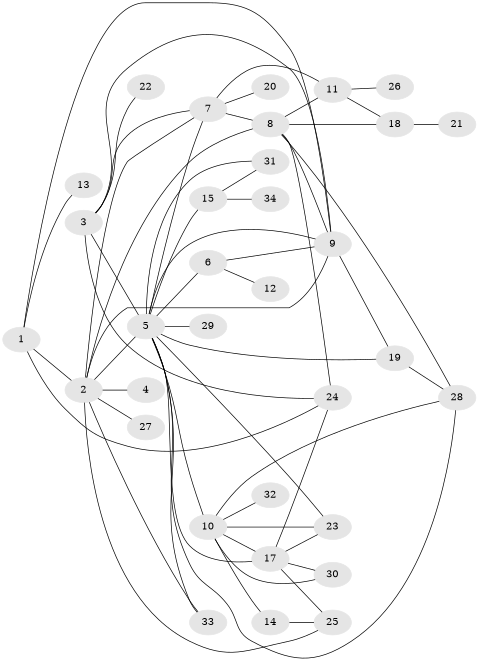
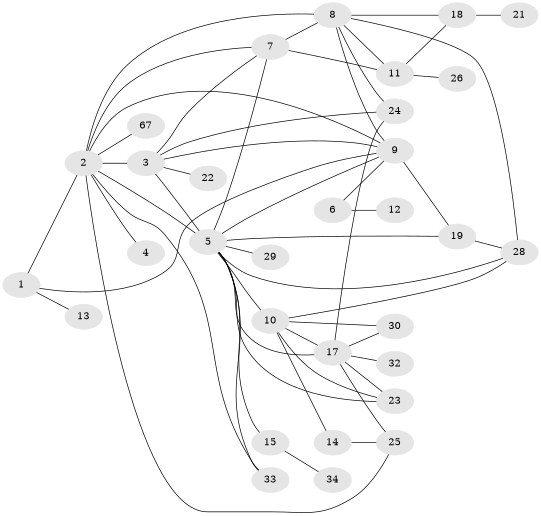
node "20": removed
node "31": removed
edge "2" -- "3": added
edge "6" -- "5": removed
node "27": label "27" -> "67"
edge "1" -- "24": removed
edge "32" -- "10": now "32" -- "17"
